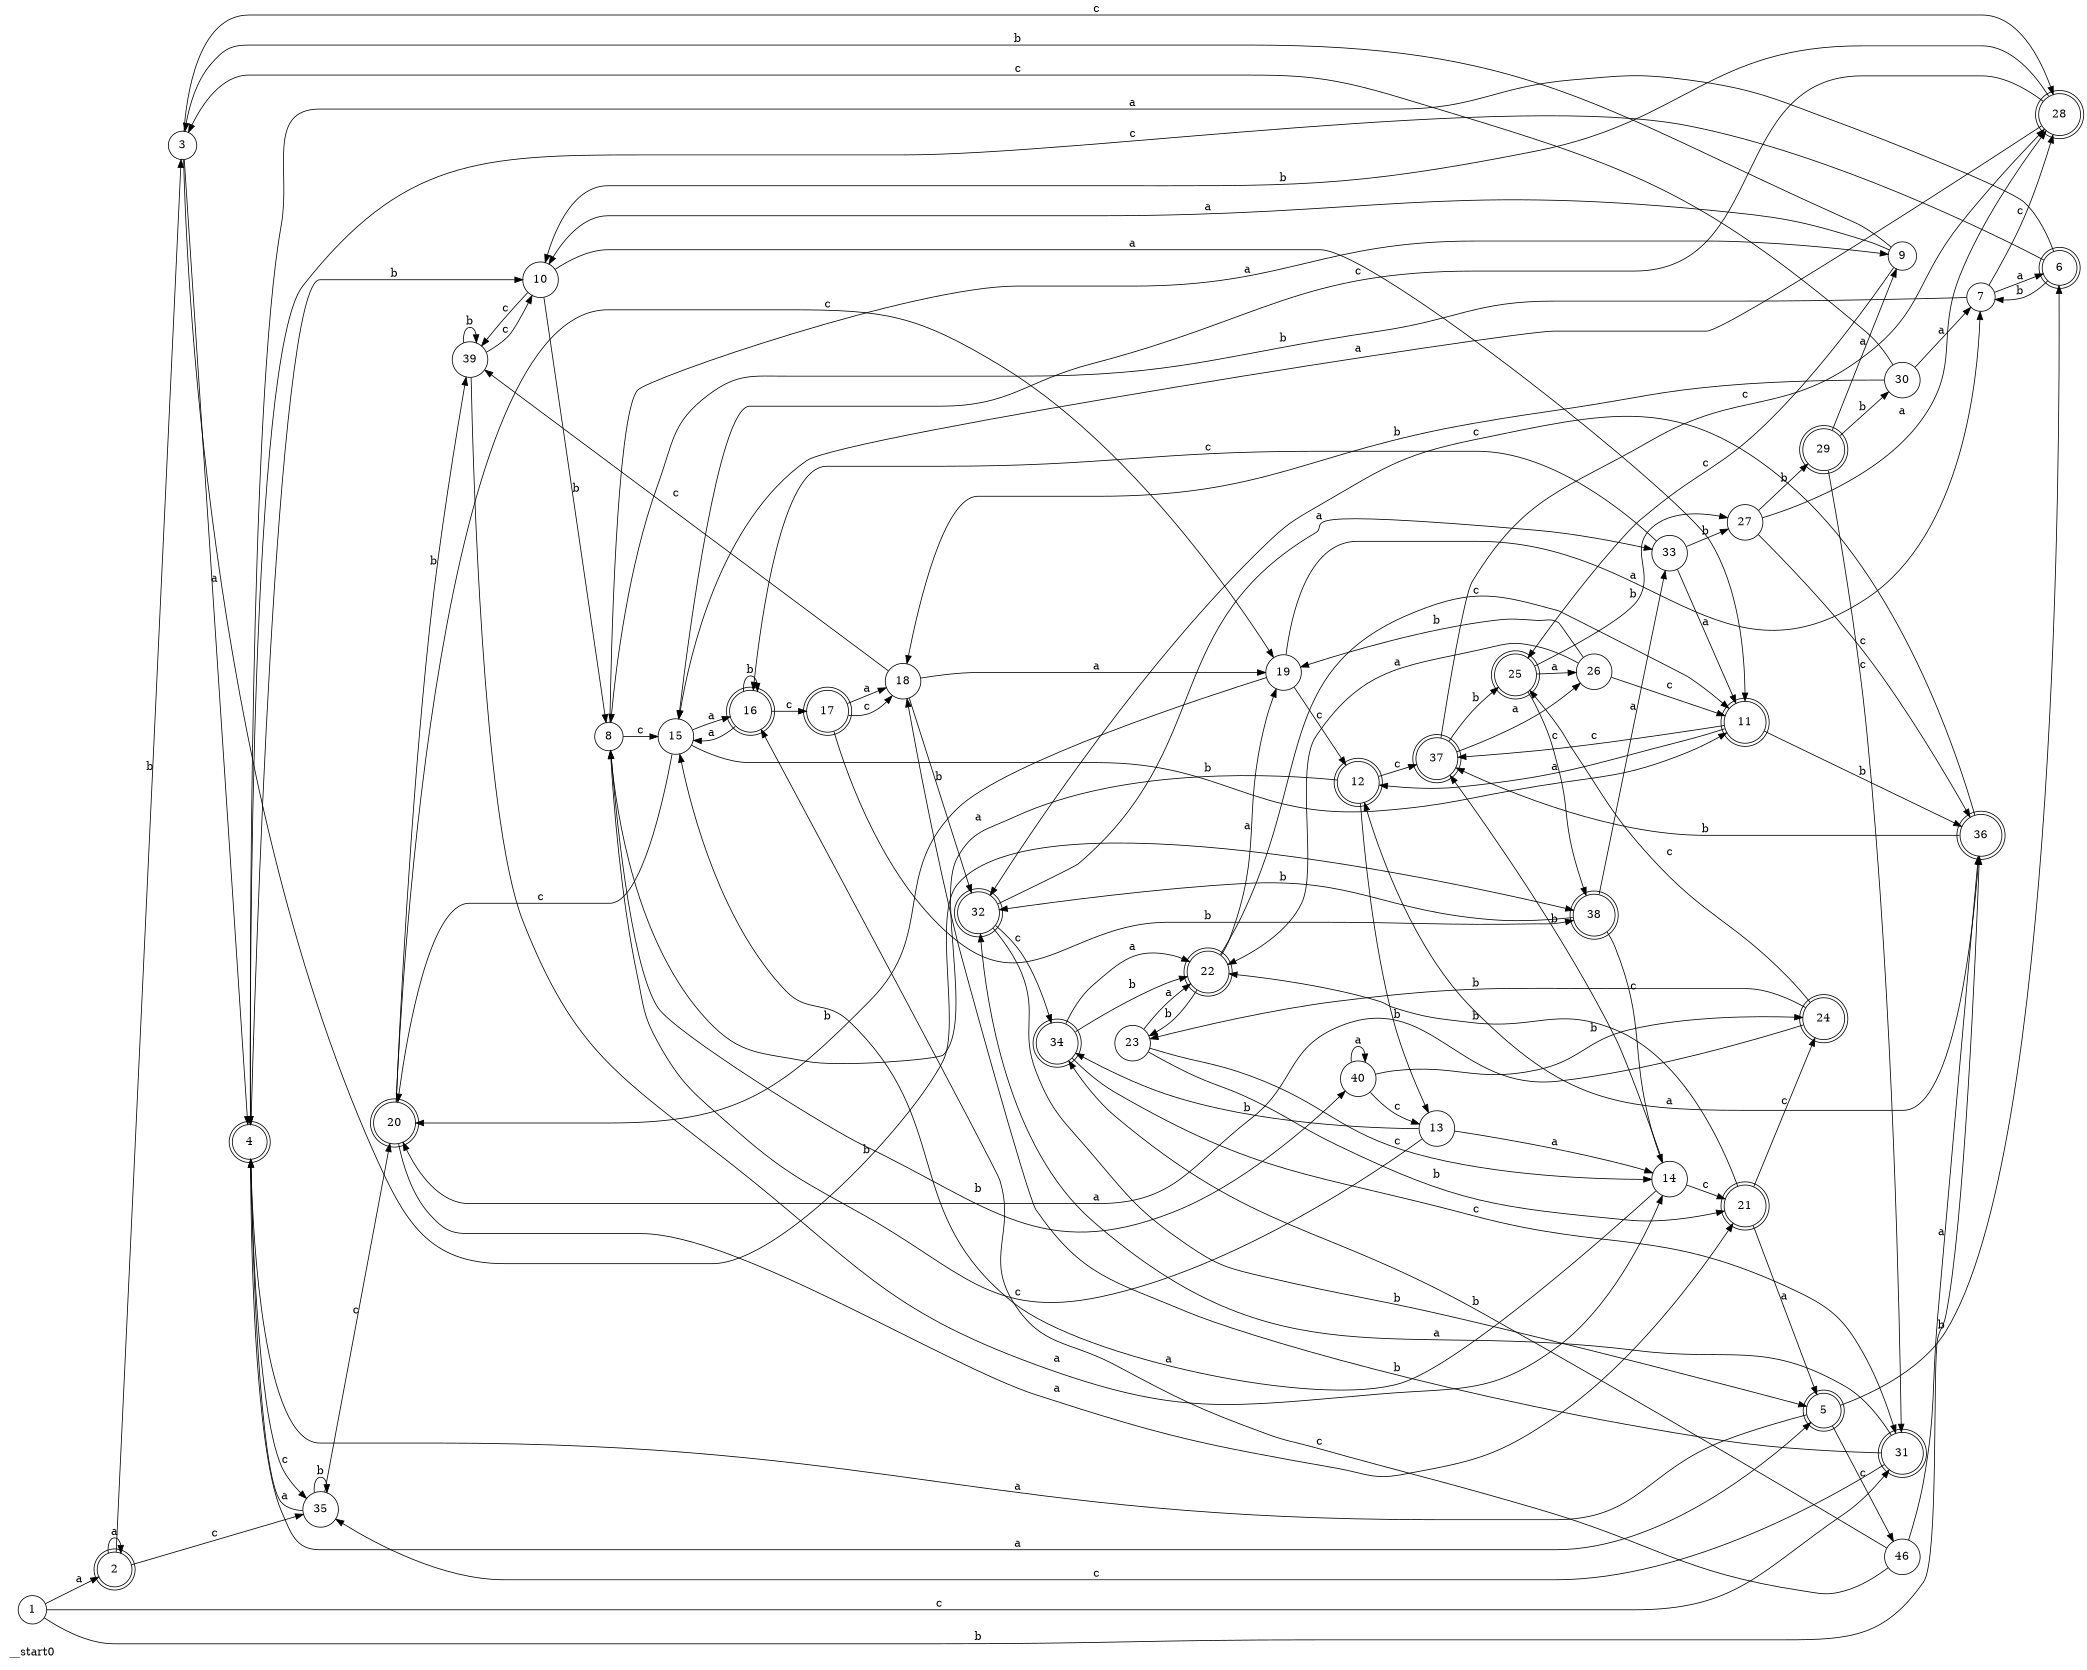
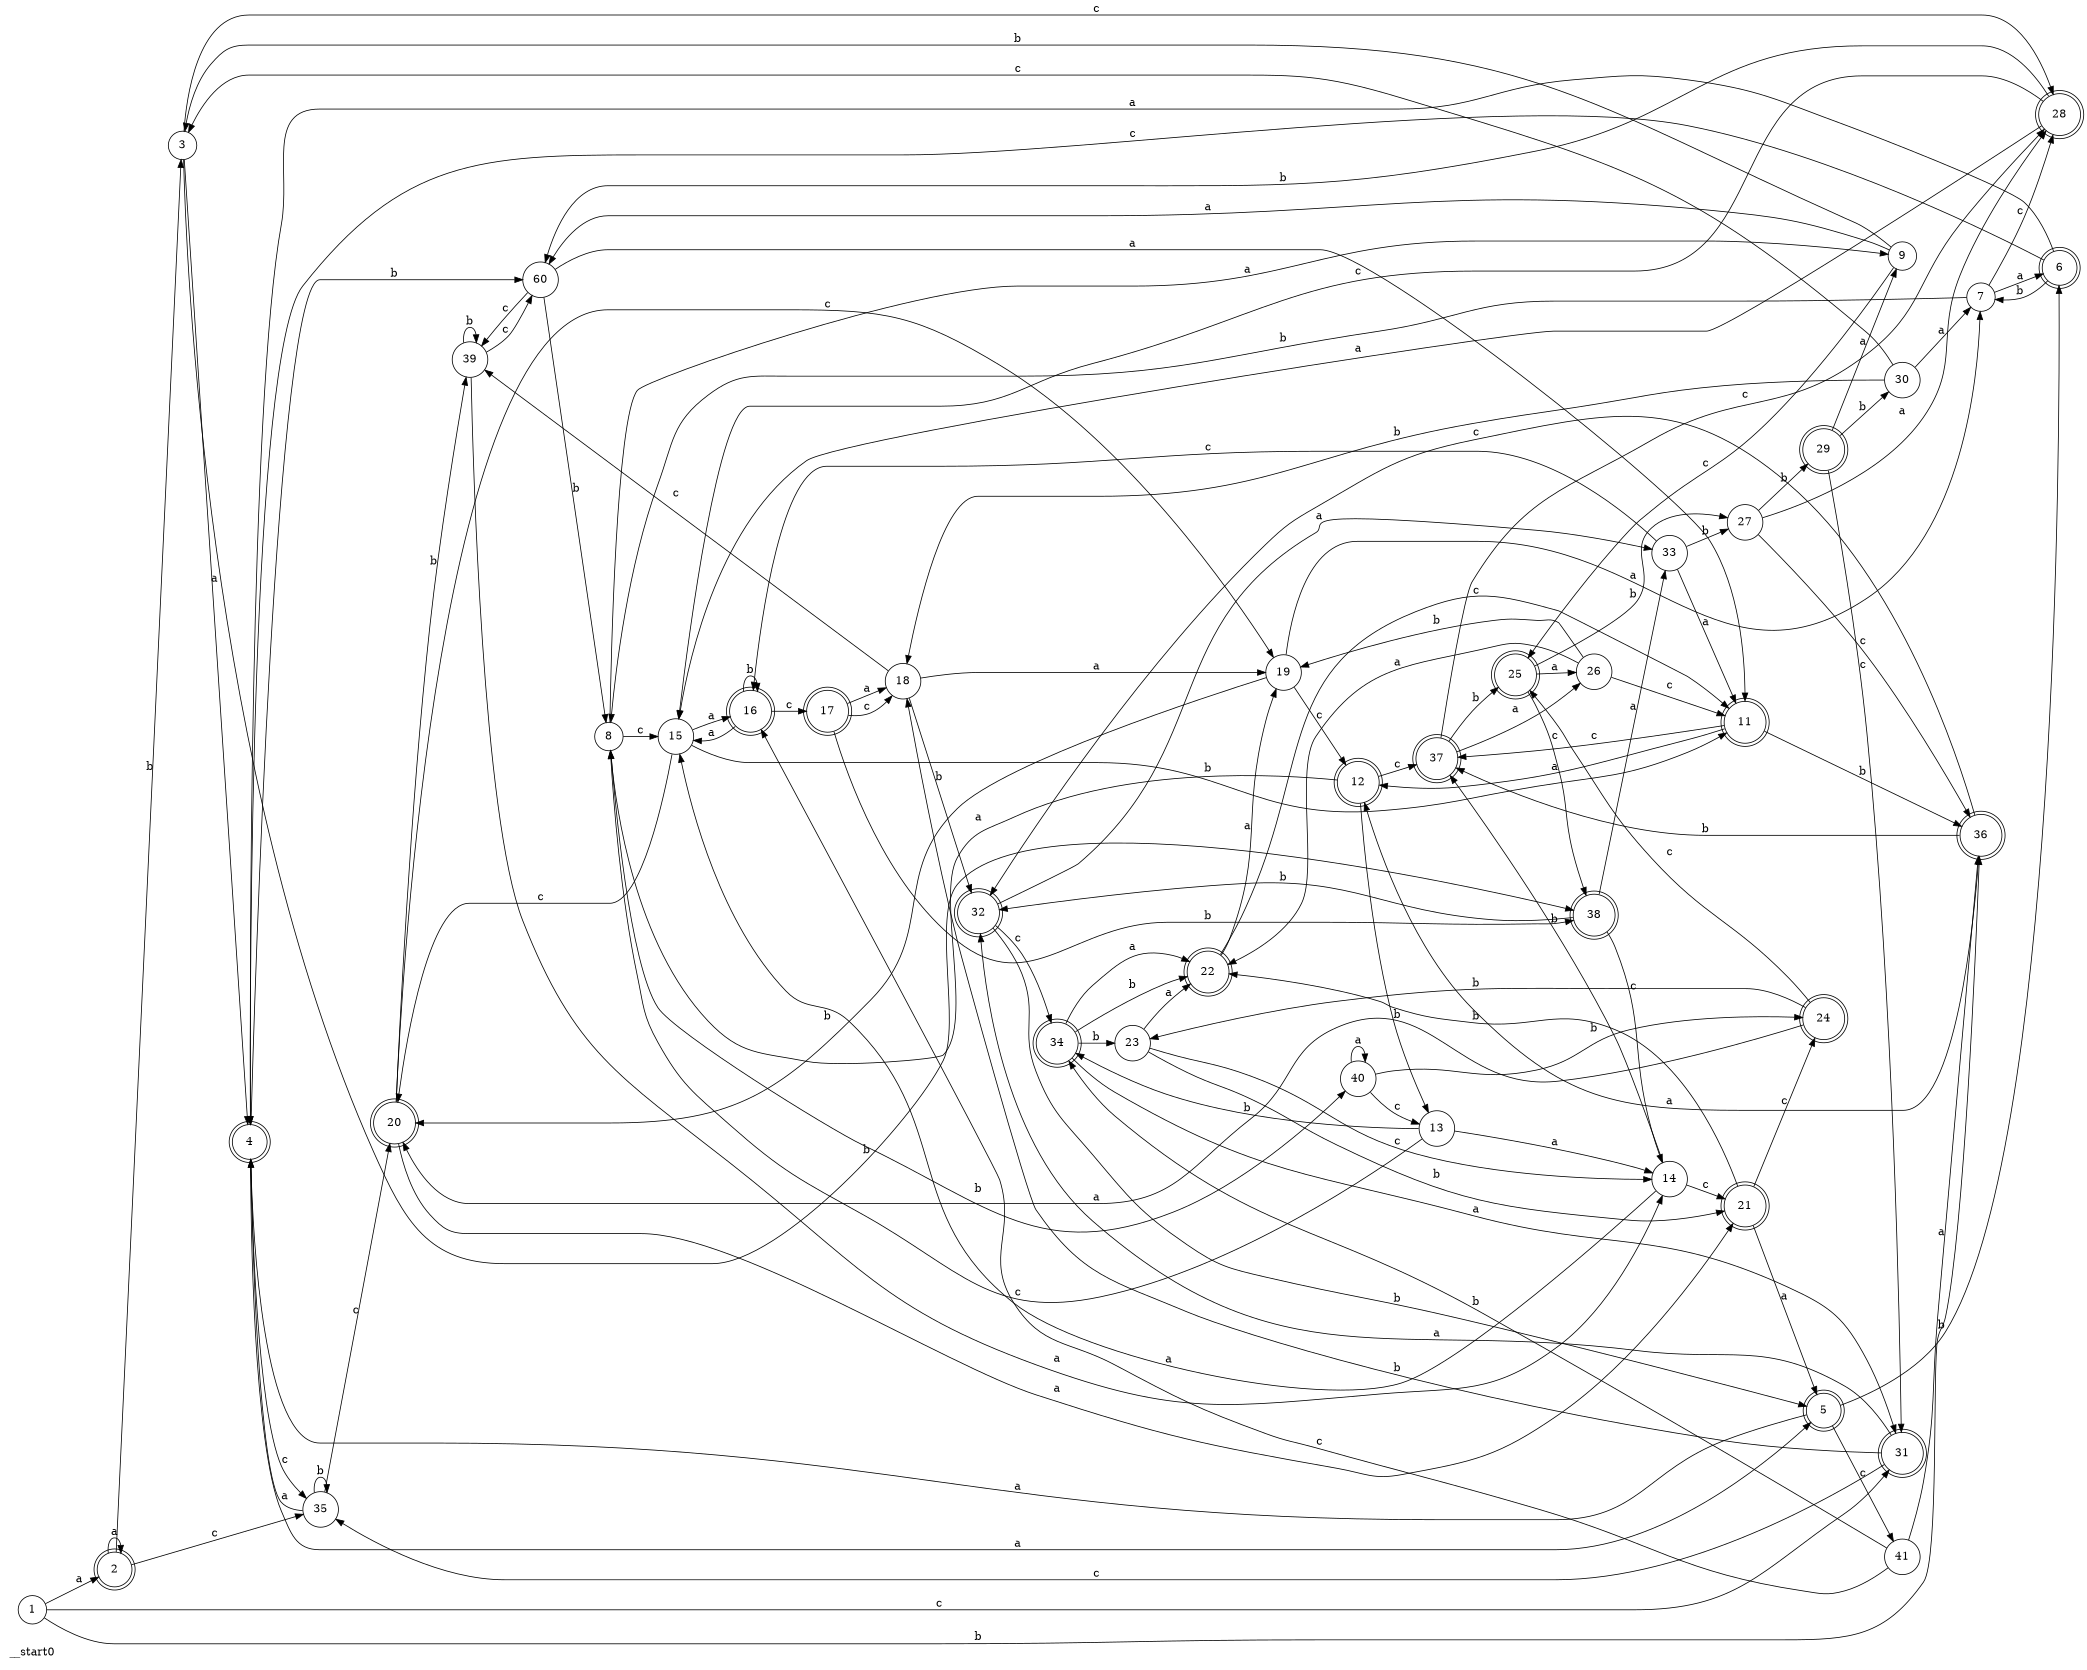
node "10": label "10" -> "60"
edge "22" -> "23": now "34" -> "23"
edge "34" -> "31": label "c" -> "a"
node "46": label "46" -> "41"
